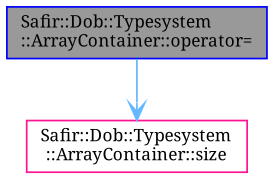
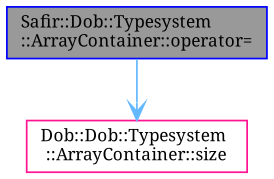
node "Safir::Dob::Typesystem ::ArrayContainer::size": label "Safir::Dob::Typesystem ::ArrayContainer::size" -> "Dob::Dob::Typesystem ::ArrayContainer::size"
